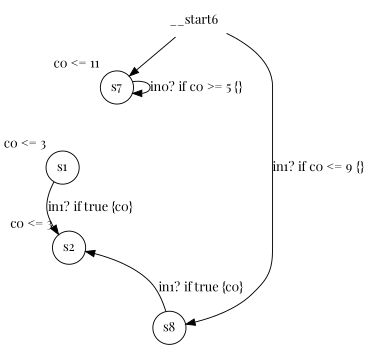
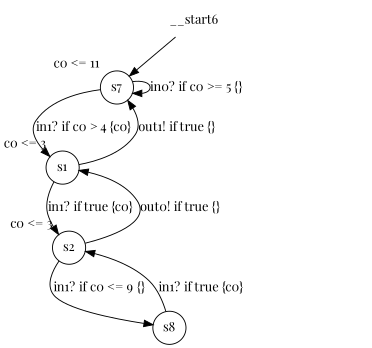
edge "s7 c0 <= 11" -> "s1 c0 <= 3": added, label "in1? if c0 > 4 {c0}"
edge "s1 c0 <= 3" -> "s7 c0 <= 11": added, label "out1! if true {}"
edge "__start6" -> "s8": now "s2 c0 <= 3" -> "s8"
edge "s2 c0 <= 3" -> "s1 c0 <= 3": added, label "out0! if true {}"
